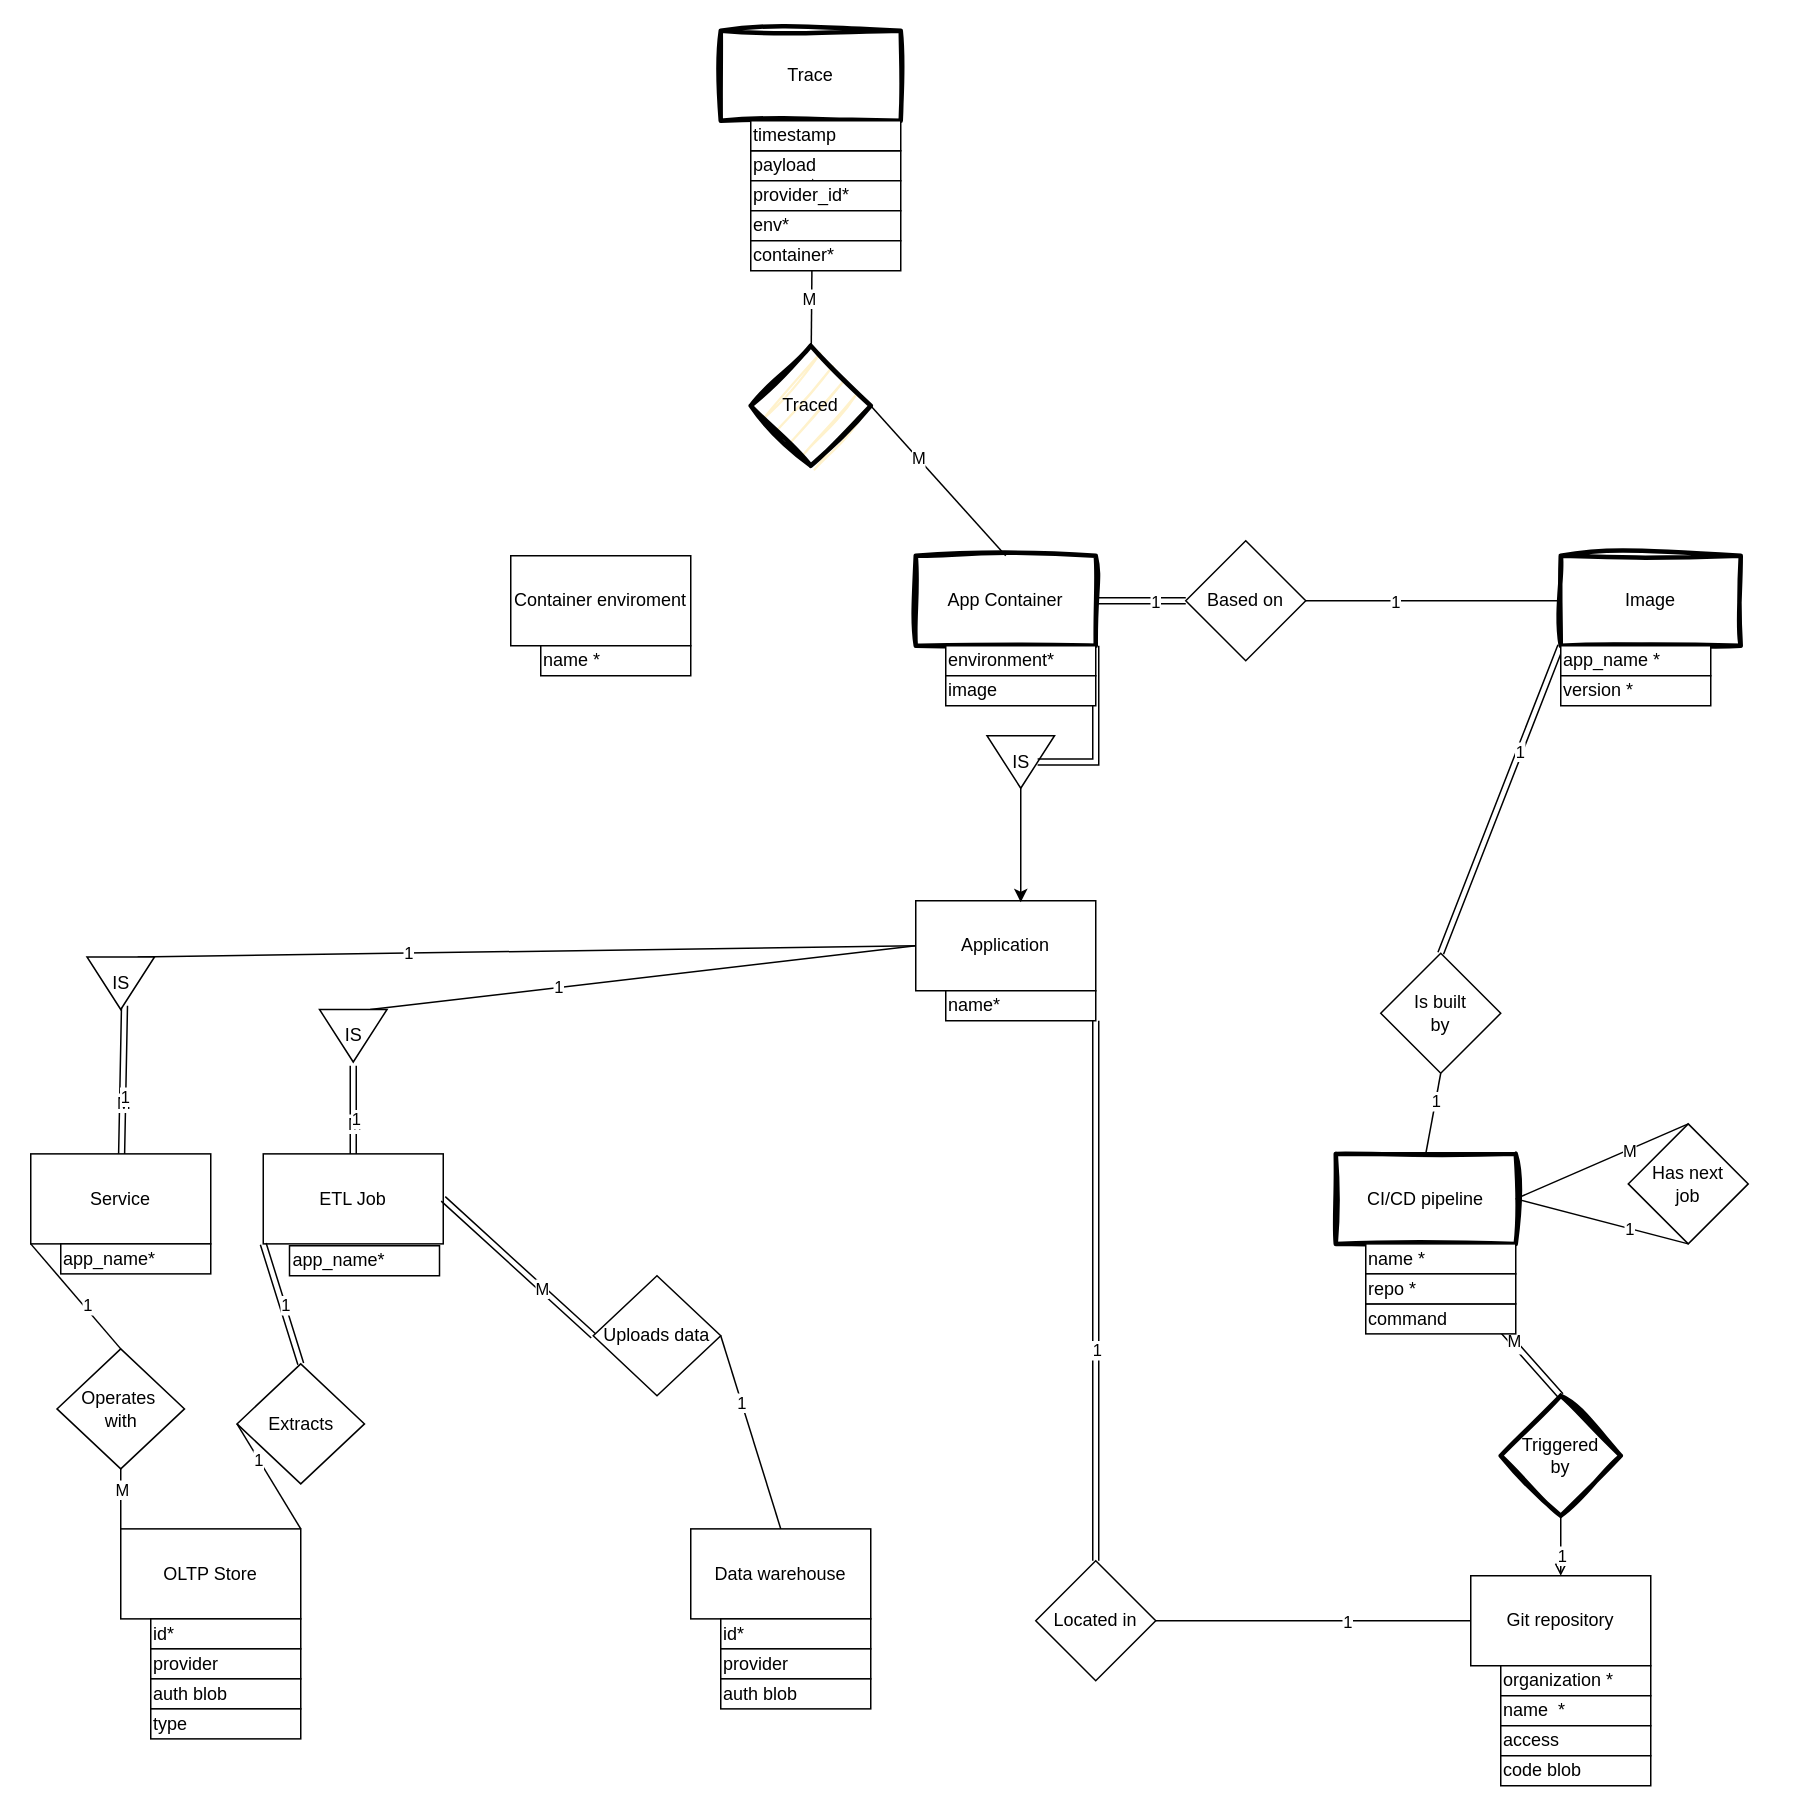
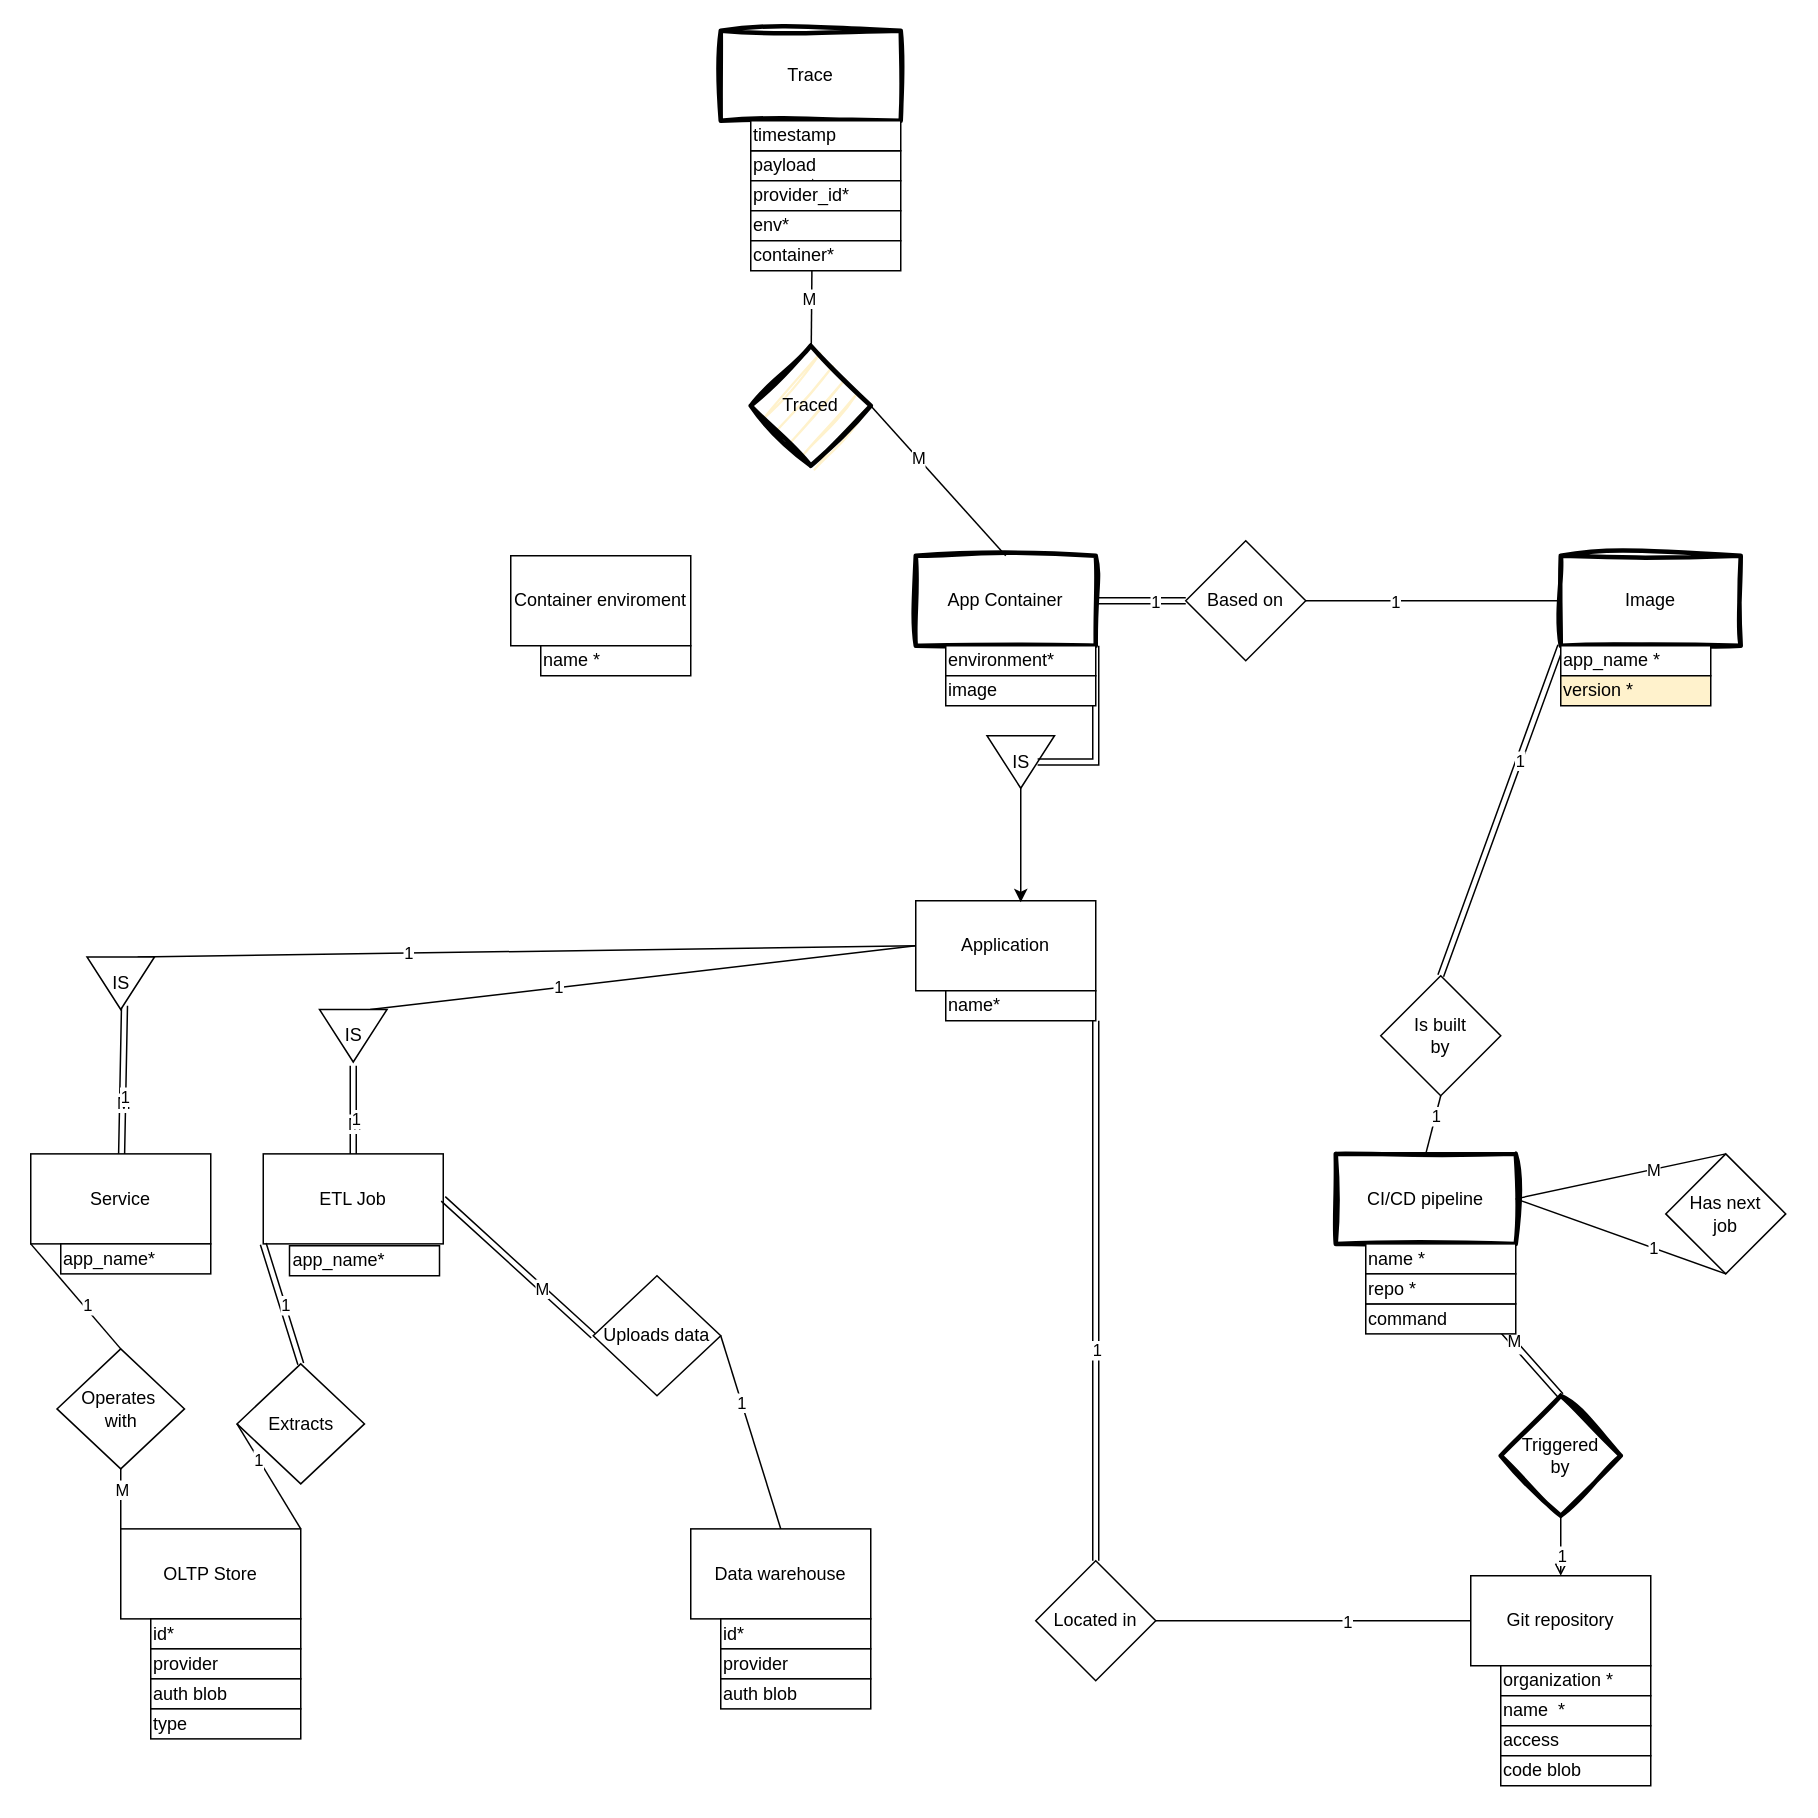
node "version *": fillcolor #ffffff -> #fff2cc
node "Is built by": moved (1441, 1013) -> (1441, 1036)
node "Has next job": moved (1688, 1184) -> (1726, 1214)
